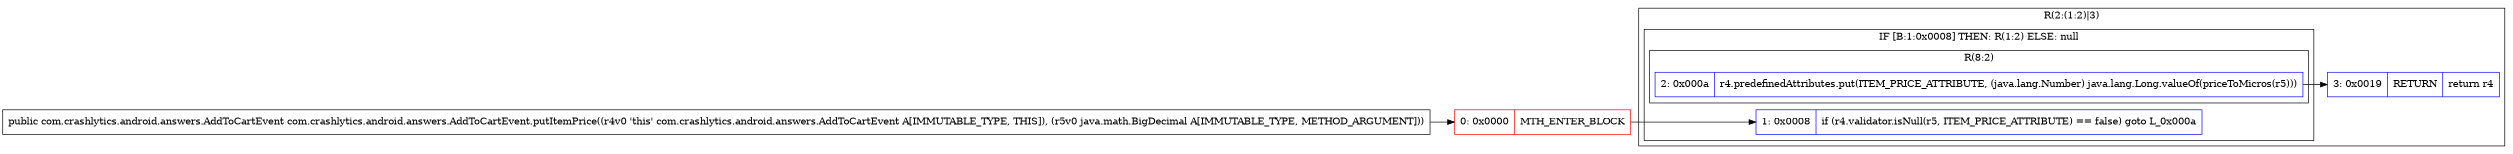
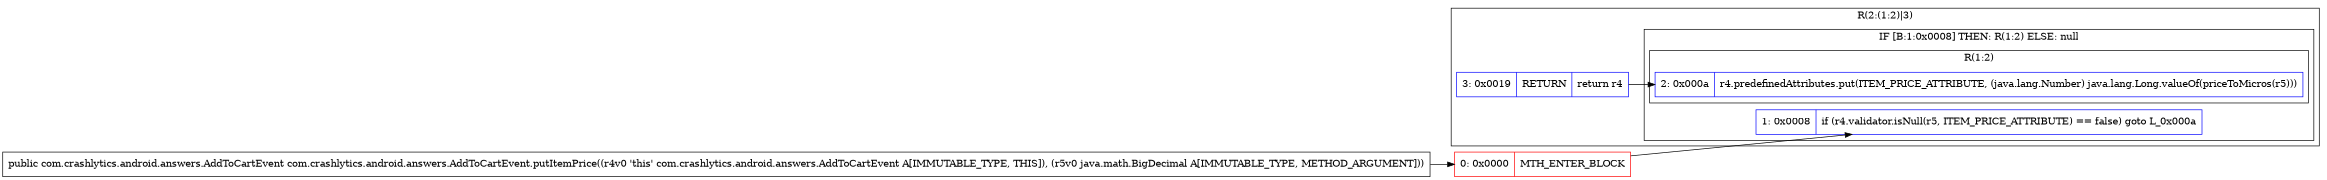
cluster "R(8:2)": label "R(8:2)" -> "R(1:2)"
edge "2: 0x000a" -> "3: 0x0019": reversed
